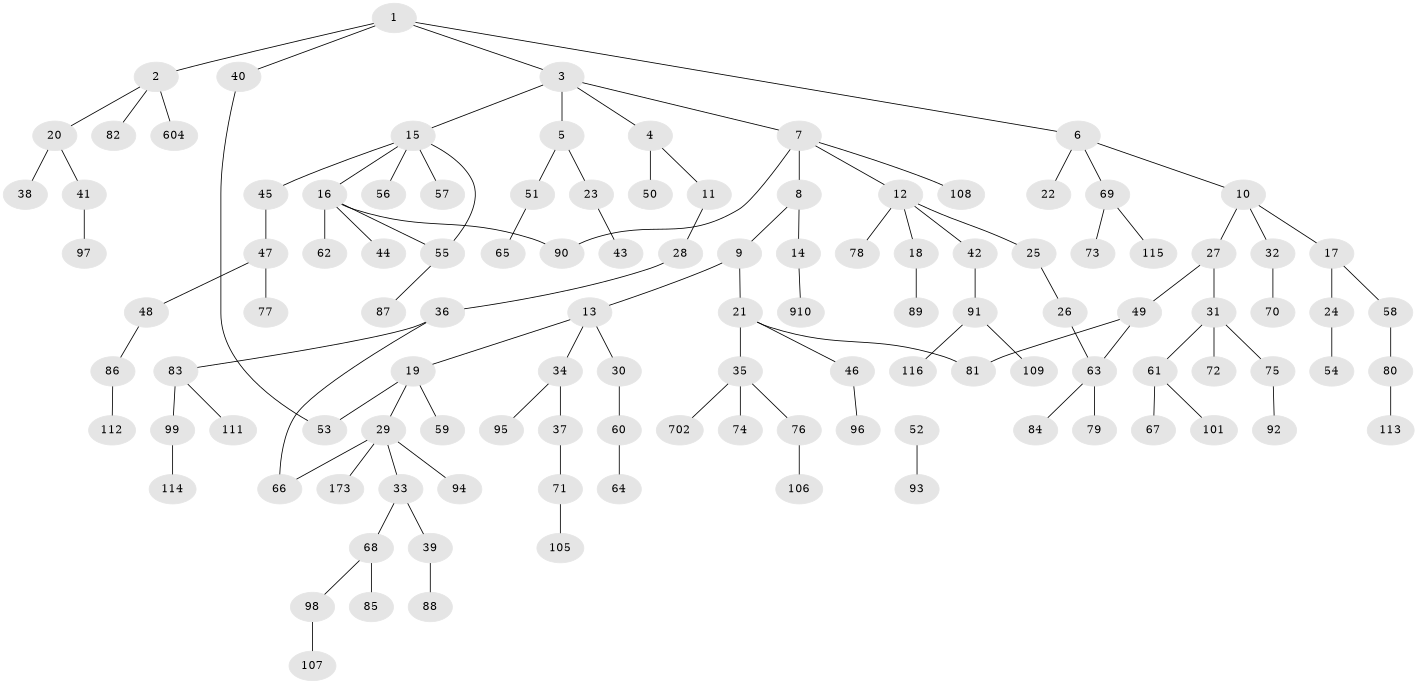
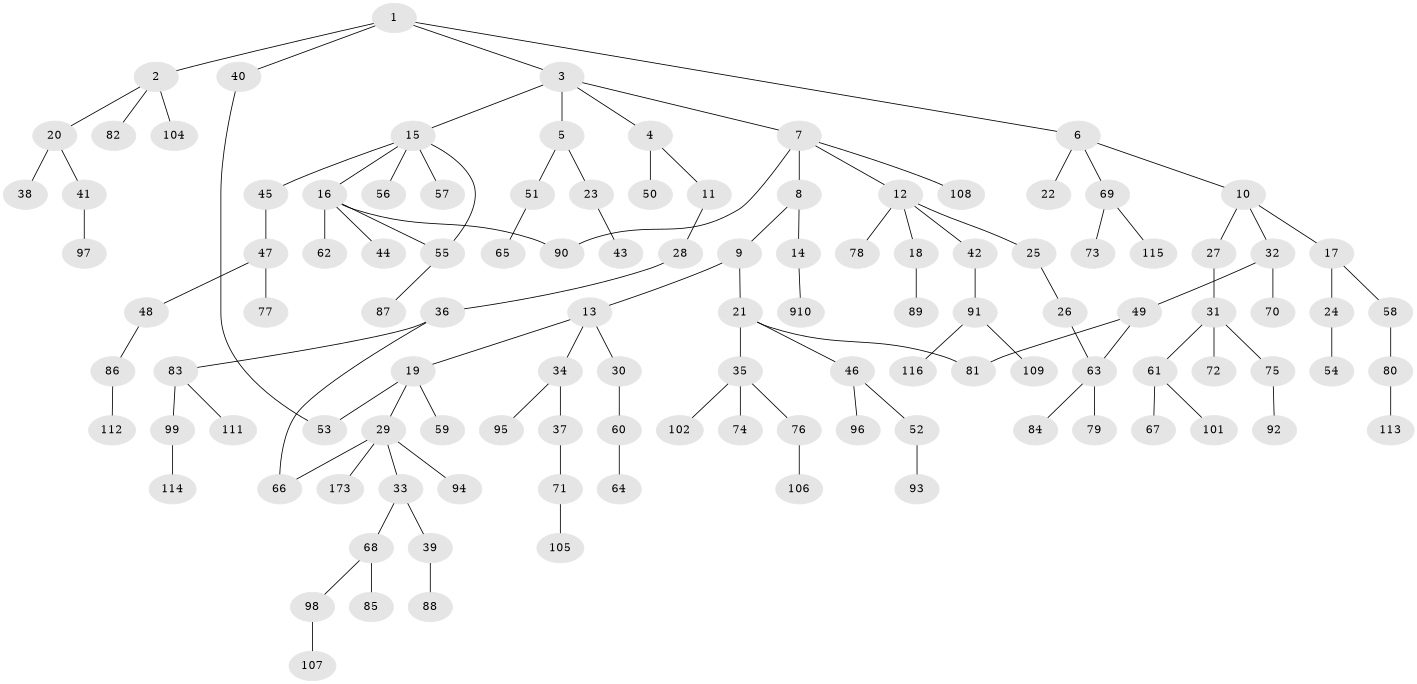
node "604": label "604" -> "104"
edge "27" -- "49": now "32" -- "49"
edge "46" -- "52": added
node "702": label "702" -> "102"
